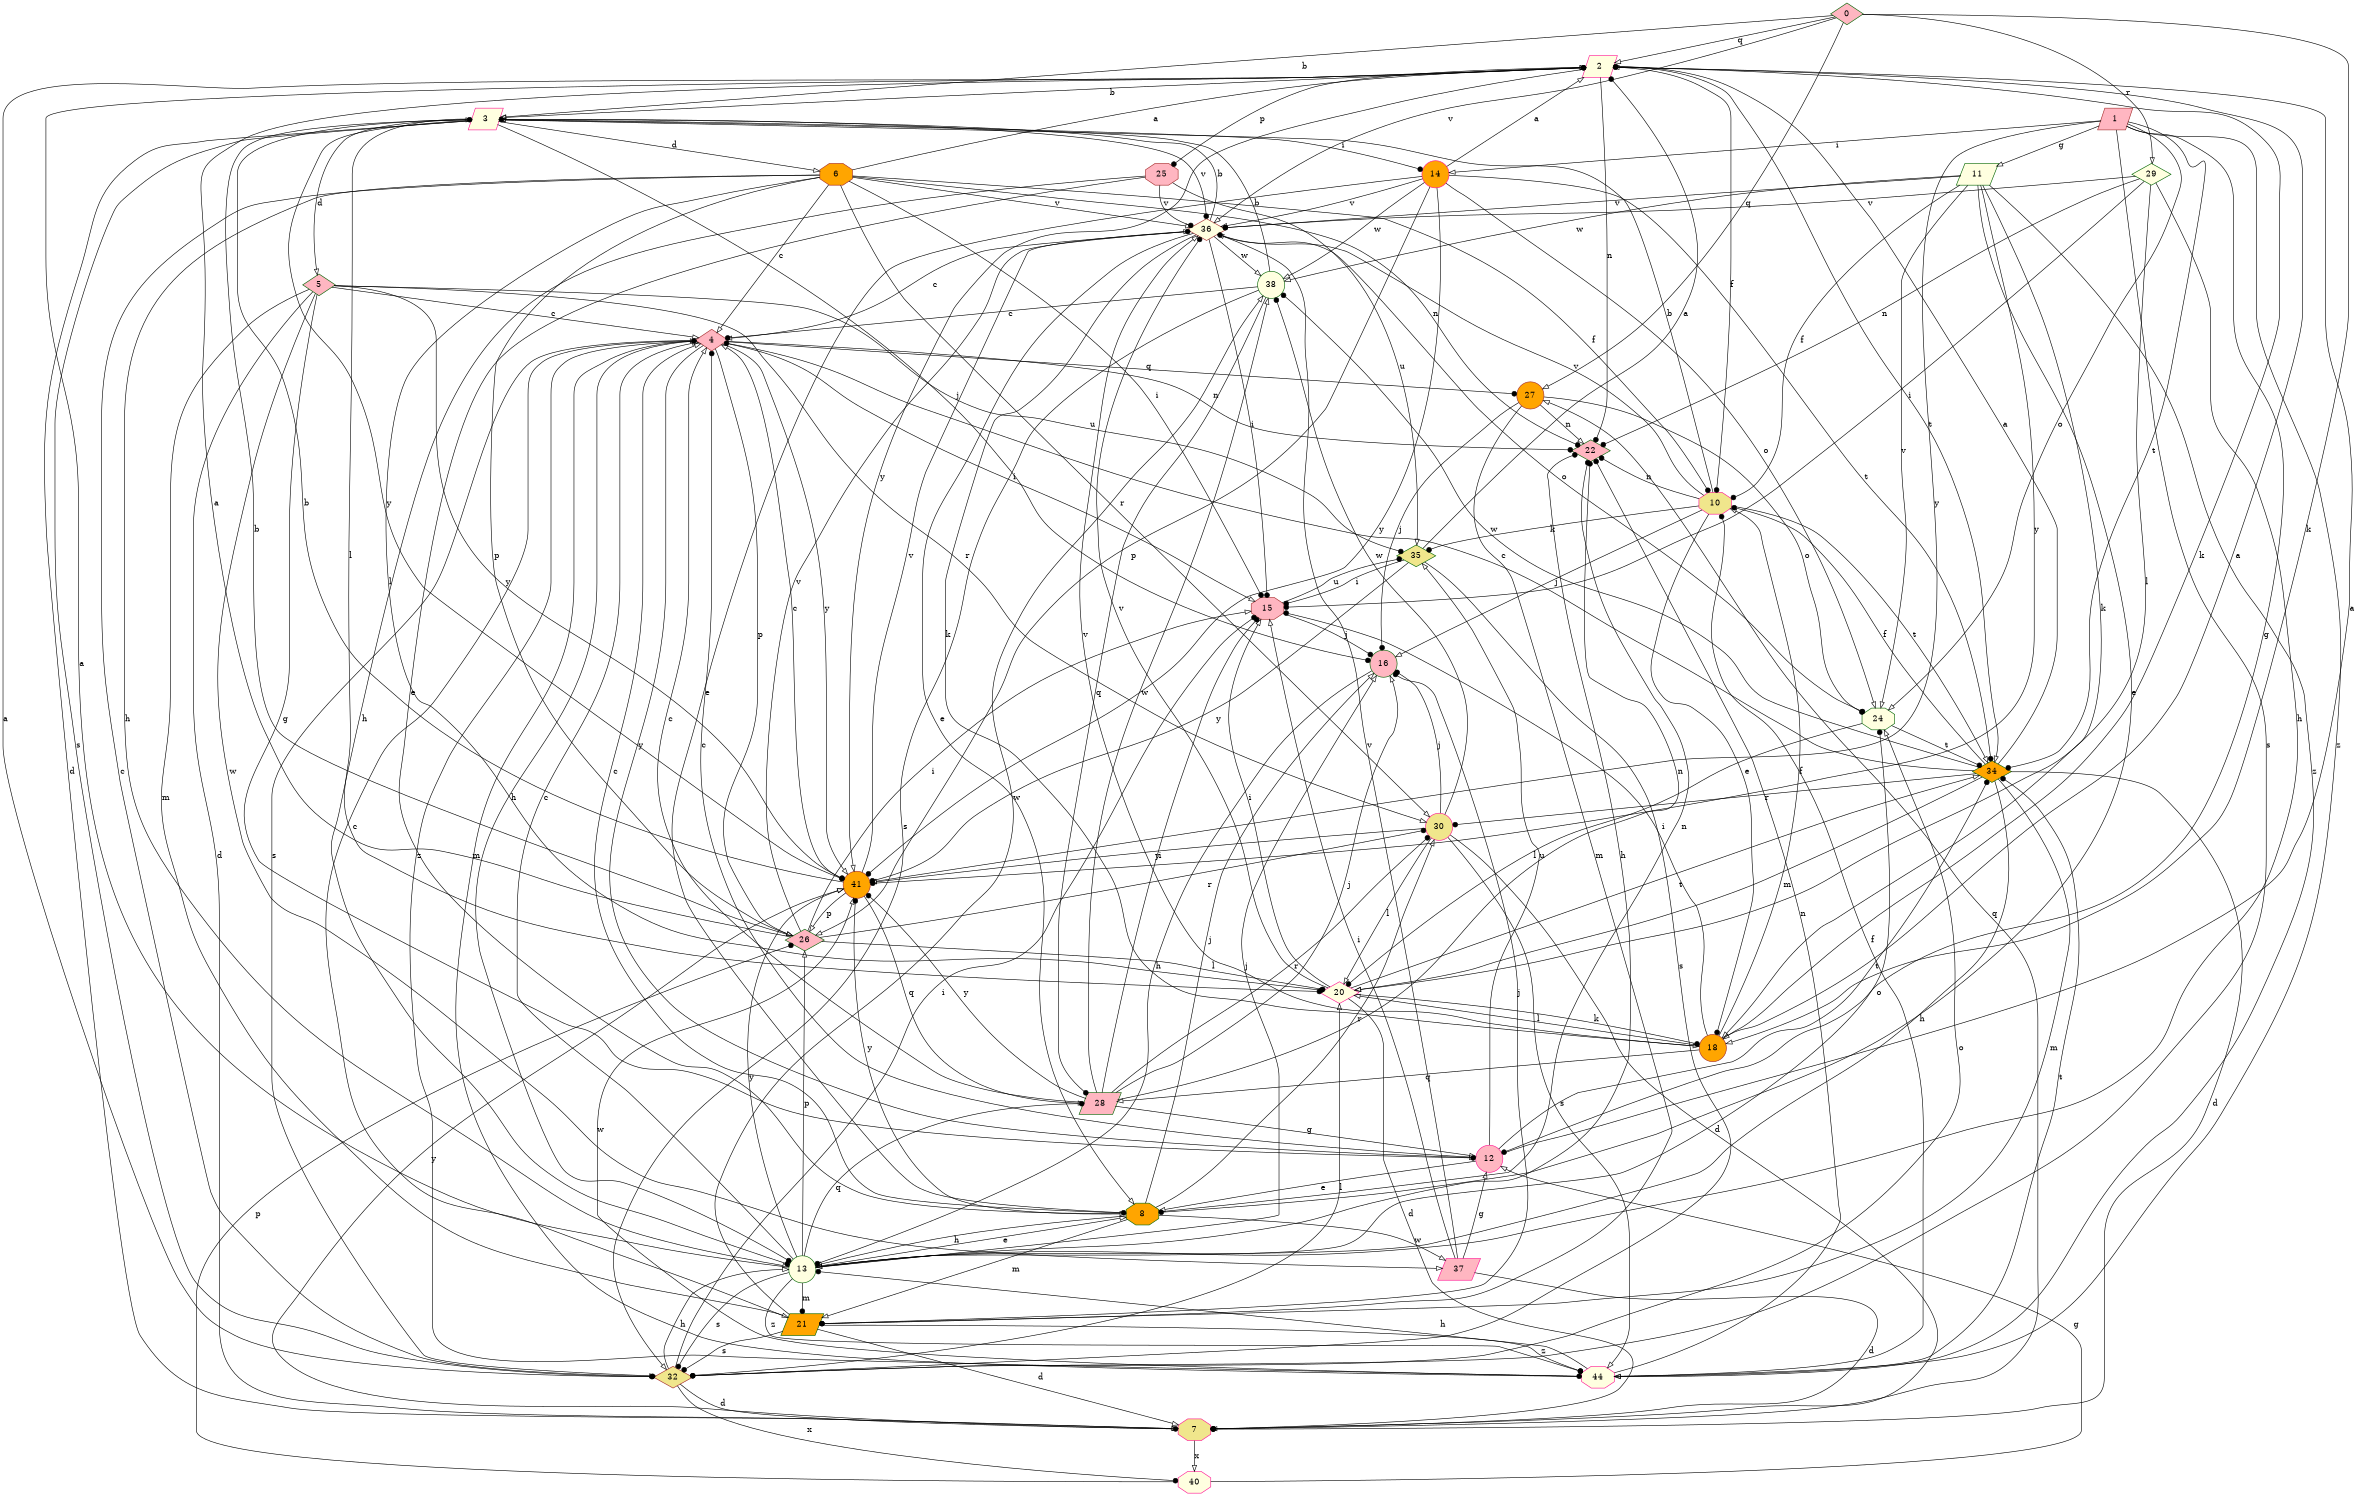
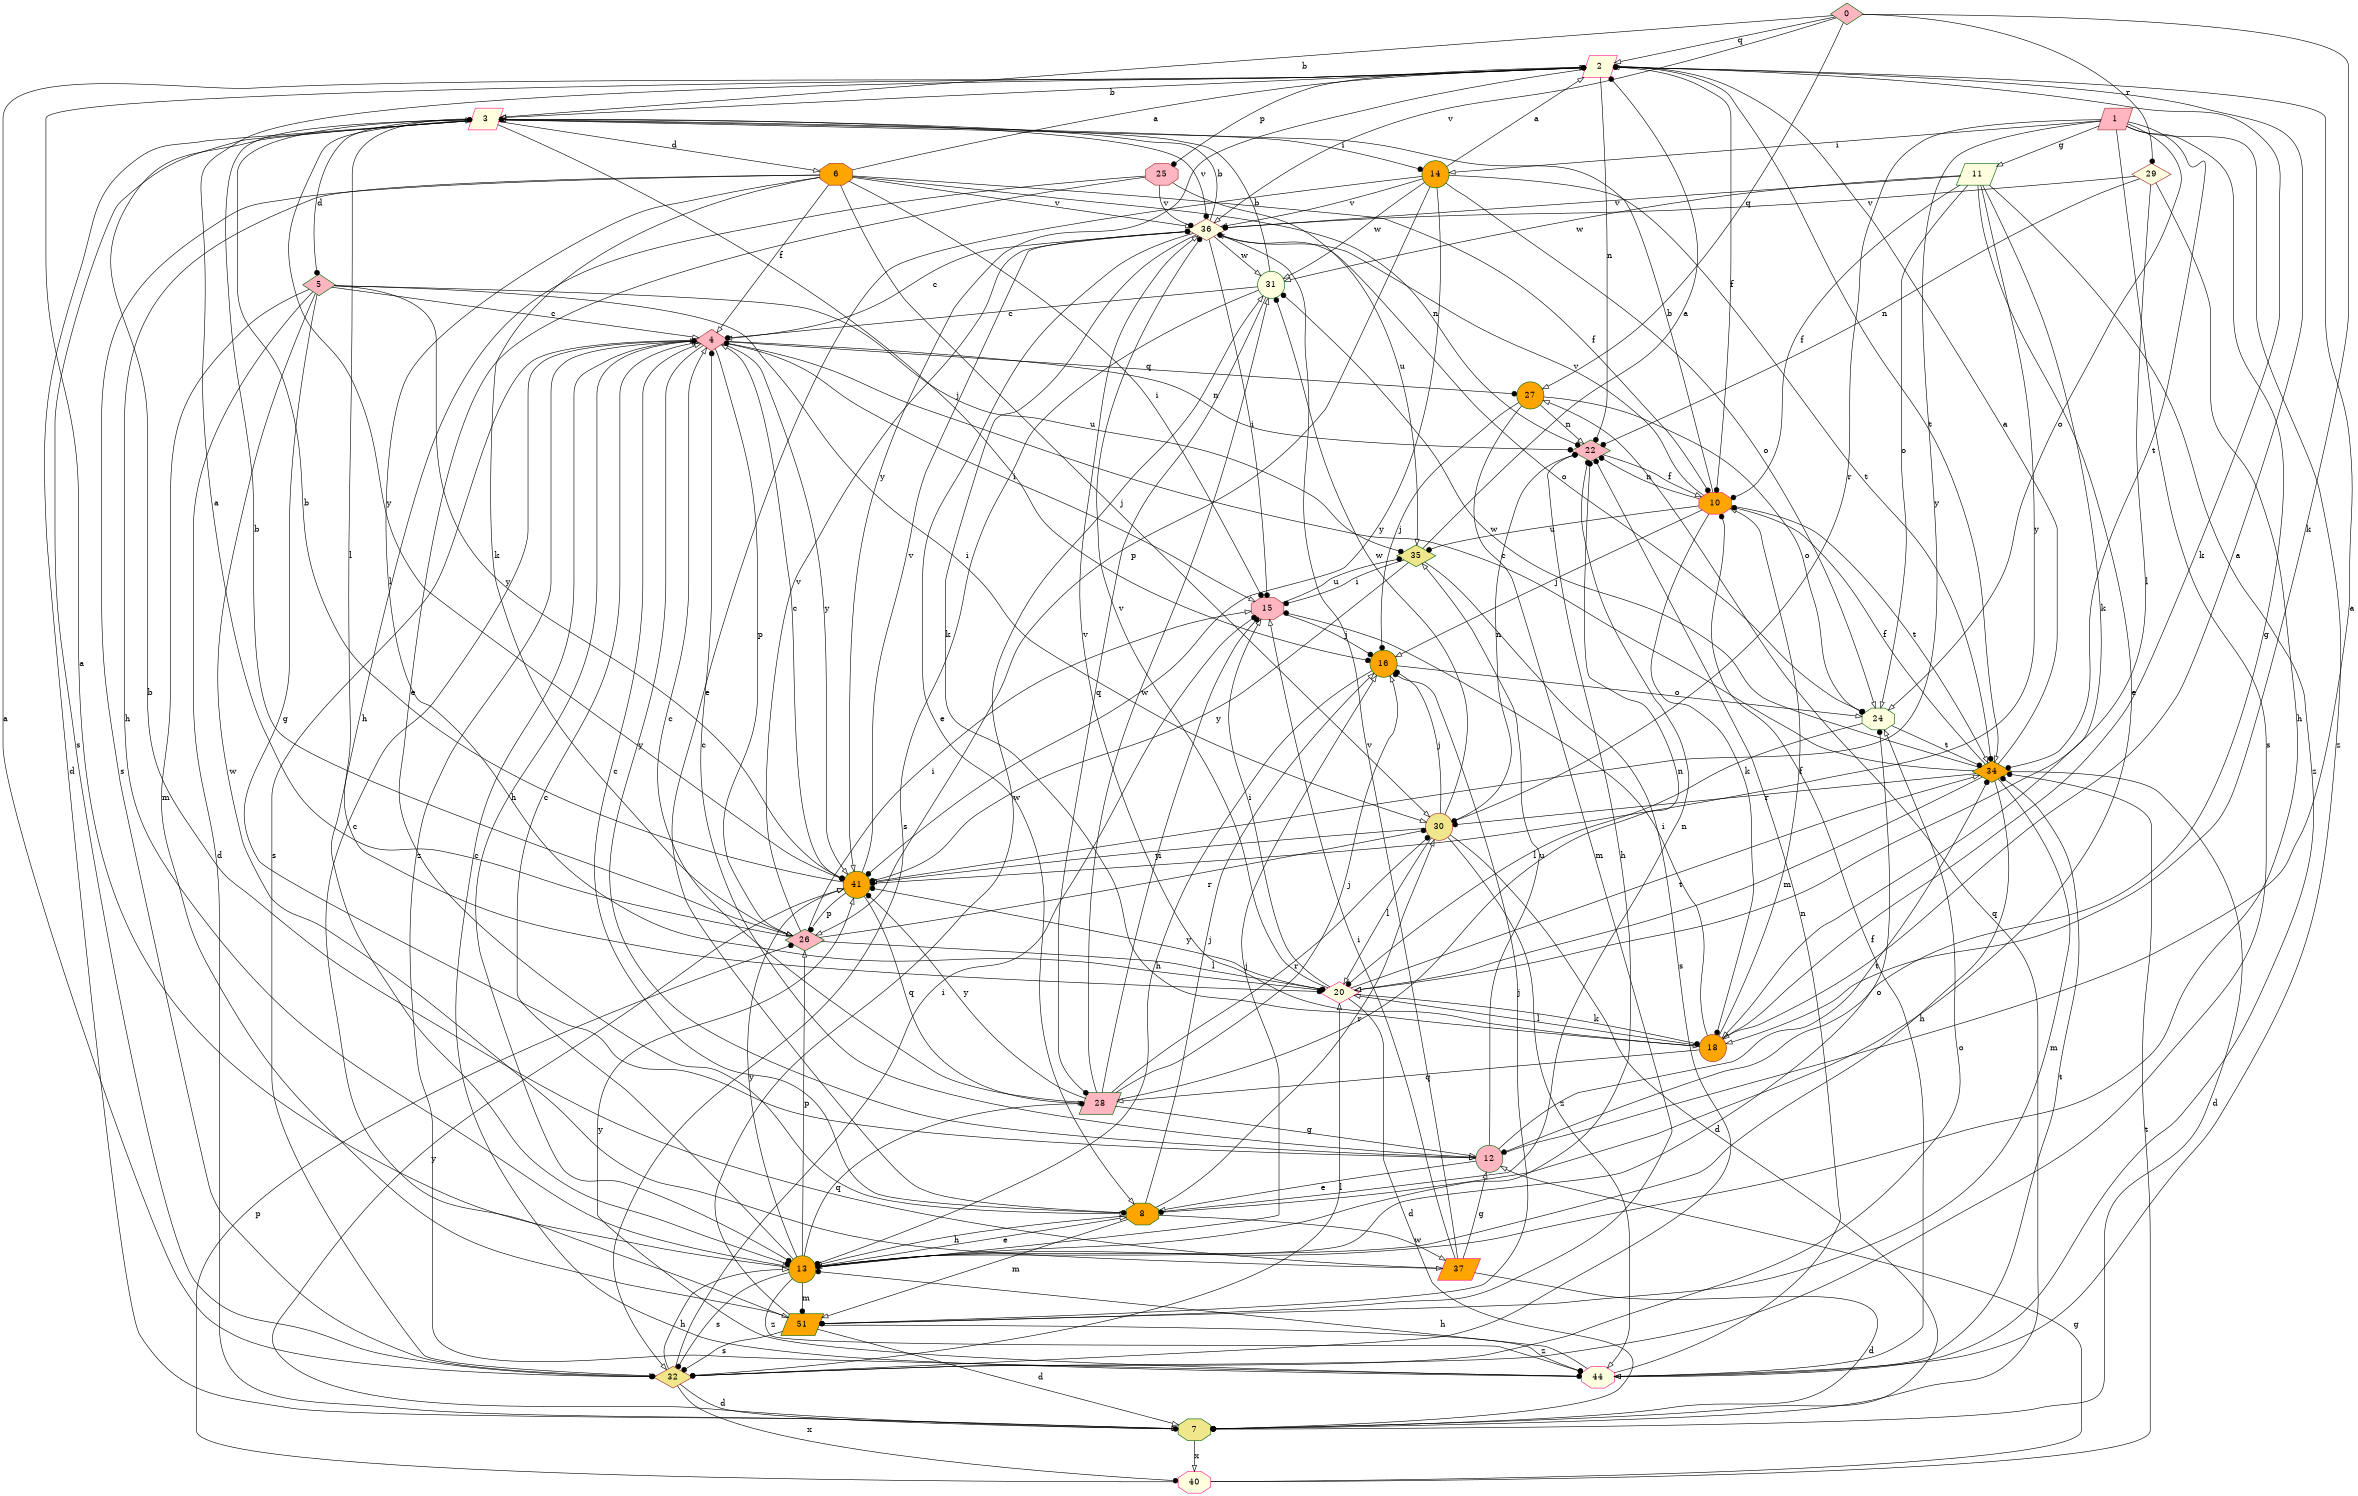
edge "0" -> "29": arrowhead onormal -> dot
edge "3" -> "5": arrowhead onormal -> dot
node "14": color deeppink -> darkgreen
node "29": color darkgreen -> brown
edge "6" -> "4": label "c" -> "f"
node "38": label "38" -> "31"
node "27": color brown -> darkgreen
edge "11" -> "24": label "v" -> "o"
edge "22" -> "10": added, label "f"
edge "41" -> "36": arrowhead onormal -> dot
edge "1" -> "30": added, label "r"
edge "29" -> "15": removed, label "i"
edge "6" -> "30": label "r" -> "j"
node "10": fillcolor khaki -> orange
edge "10" -> "35": label "k" -> "u"
edge "6" -> "26": label "p" -> "k"
edge "5" -> "30": label "r" -> "i"
edge "30" -> "22": added, label "n"
node "16": fillcolor lightpink -> orange
edge "16" -> "24": added, label "o"
edge "6" -> "32": label "c" -> "s"
edge "10" -> "18": label "e" -> "k"
node "30": color deeppink -> brown
edge "44" -> "4": label "m" -> "c"
node "41": color brown -> darkgreen
edge "41" -> "26": arrowhead onormal -> dot
edge "37" -> "3": added, label "b"
edge "5" -> "12": arrowhead dot -> onormal
edge "30" -> "44": label "s" -> "z"
edge "44" -> "41": label "w" -> "y"
edge "29" -> "13": arrowhead onormal -> dot
edge "8" -> "41": now "20" -> "41"
node "12": color deeppink -> darkgreen
node "13": fillcolor lightyellow -> orange
node "37": fillcolor lightpink -> orange
node "21": label "21" -> "51"
edge "20" -> "7": arrowhead onormal -> dot
node "7": color deeppink -> darkgreen
edge "40" -> "34": added, label "t"
